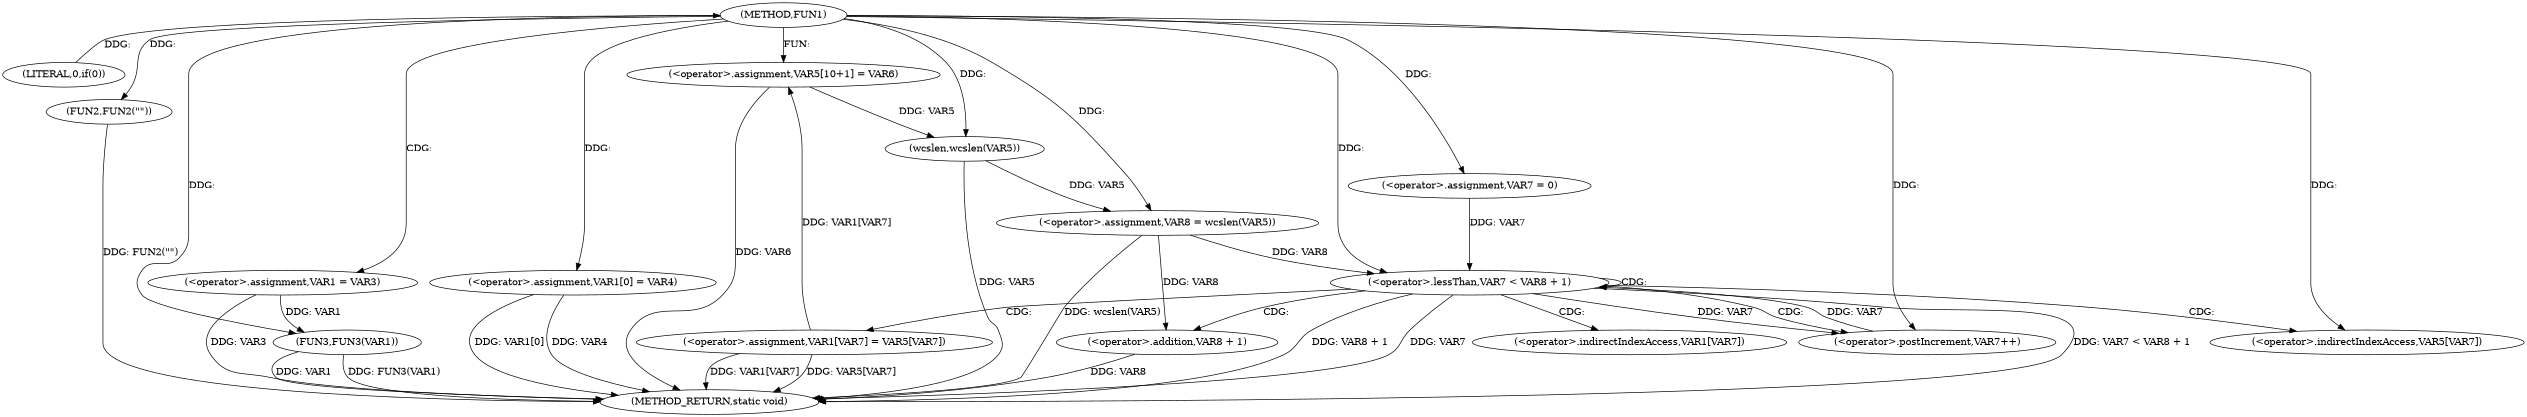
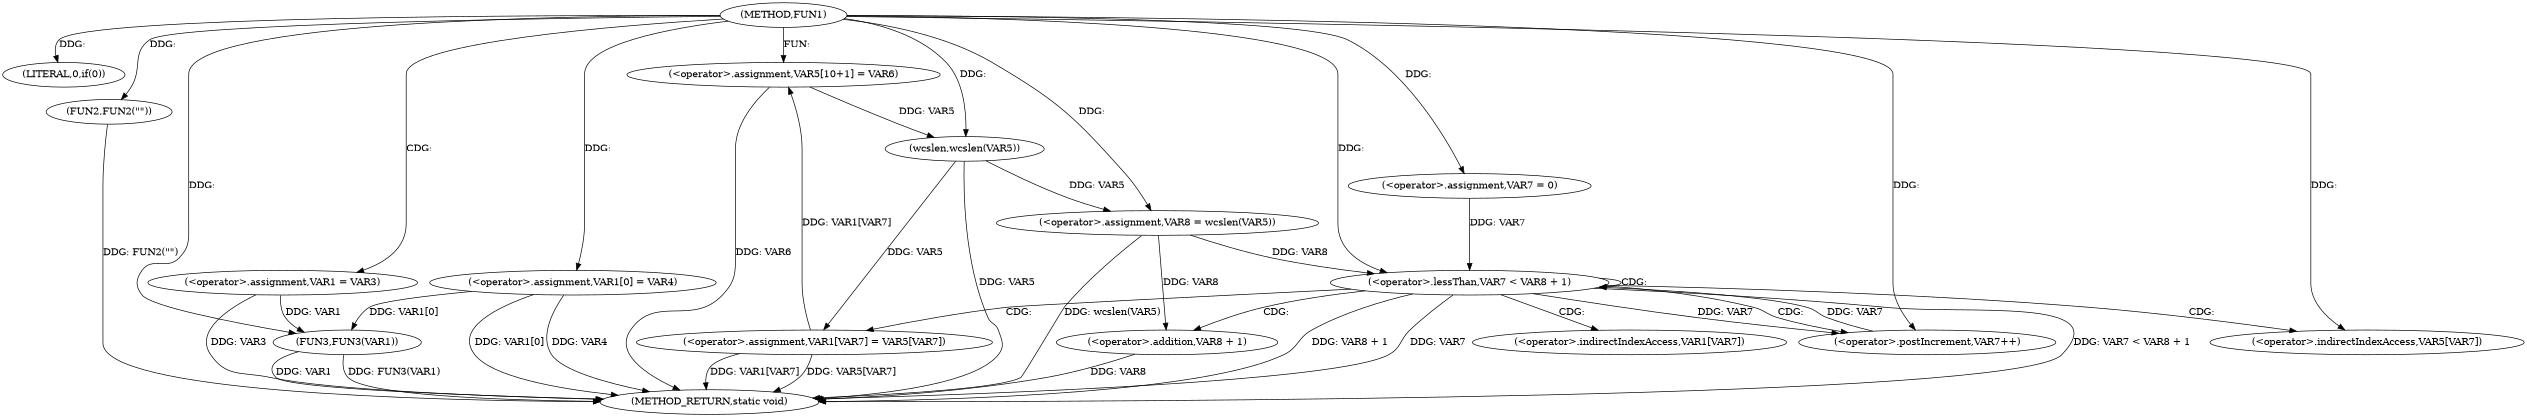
edge "(LITERAL,0,if(0))" -> "(METHOD,FUN1)": reversed
edge "(wcslen,wcslen(VAR5))" -> "(<operator>.assignment,VAR1[VAR7] = VAR5[VAR7])": added, label "DDG: VAR5"
edge "(<operator>.assignment,VAR1[0] = VAR4)" -> "(FUN3,FUN3(VAR1))": added, label "DDG: VAR1[0]"
